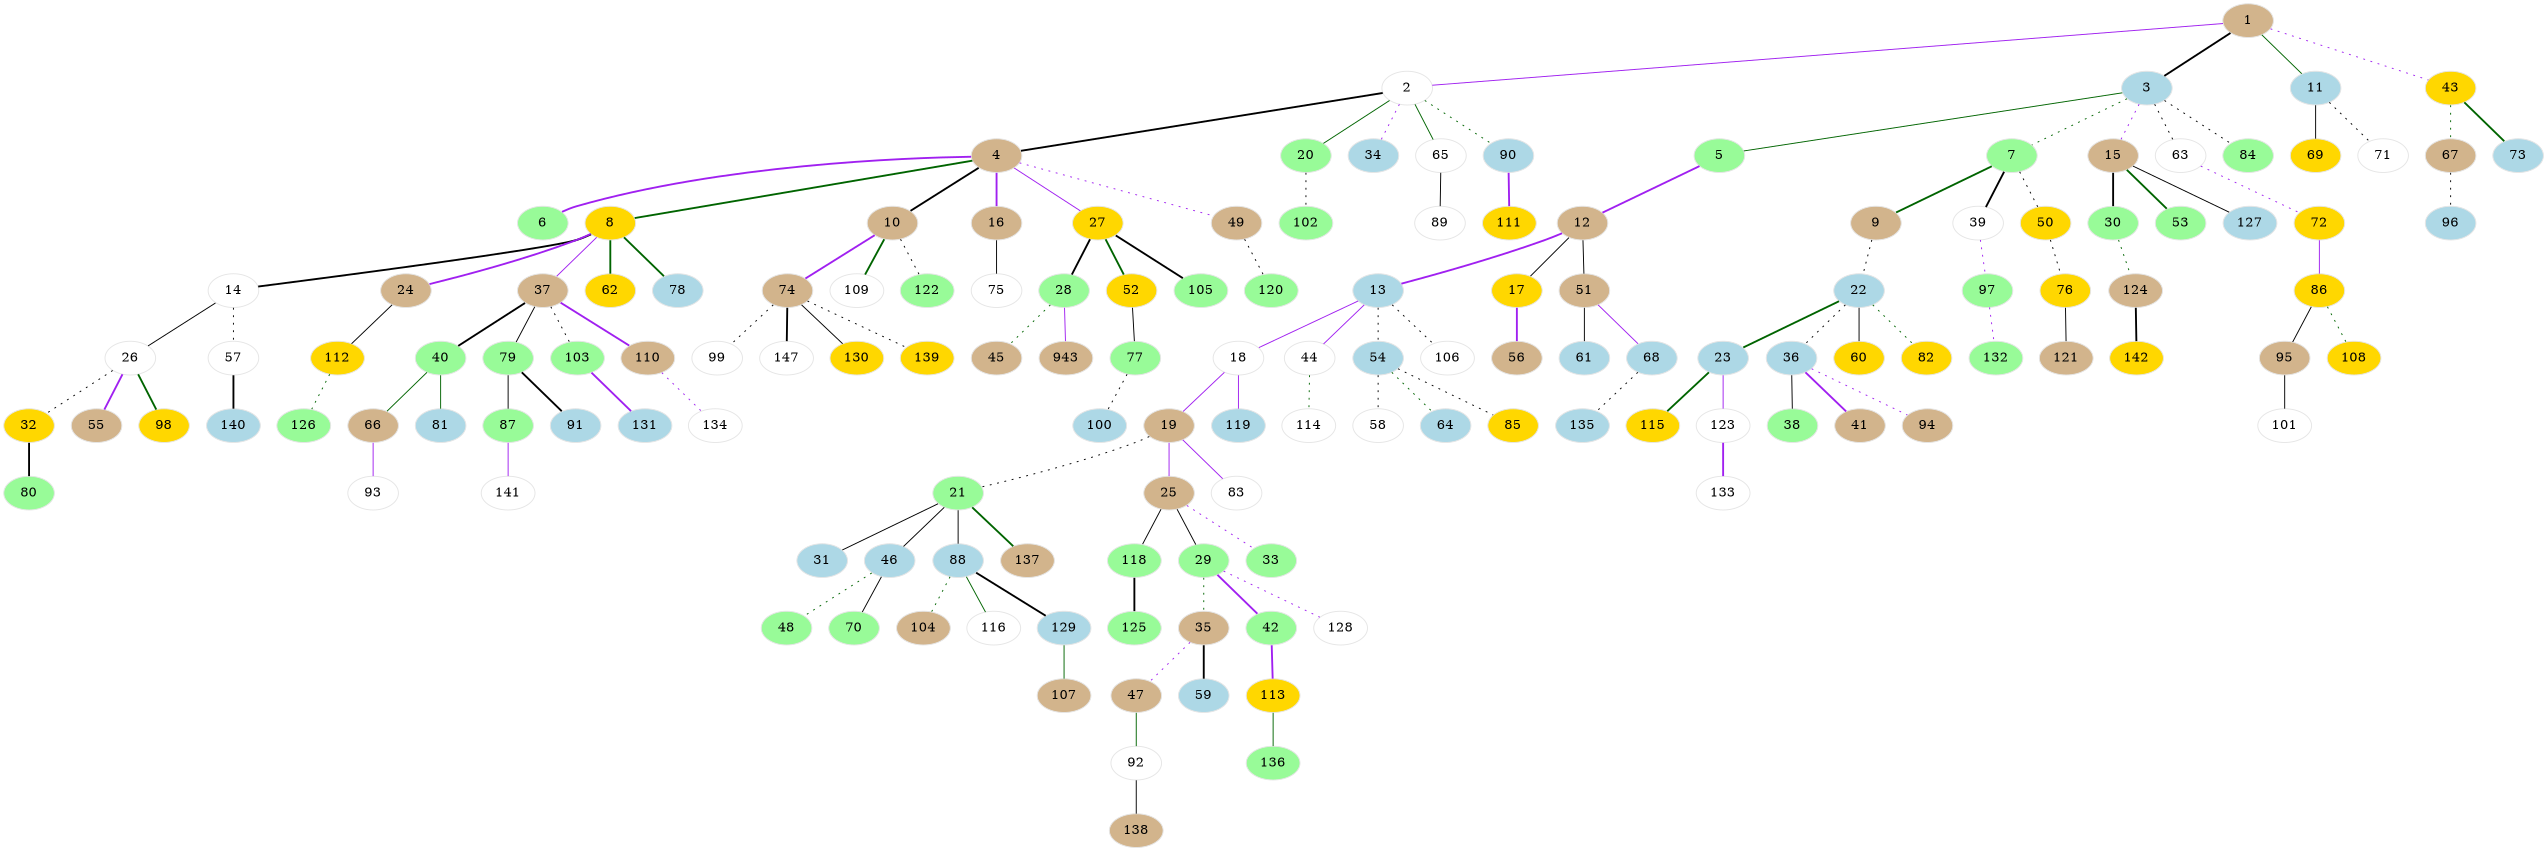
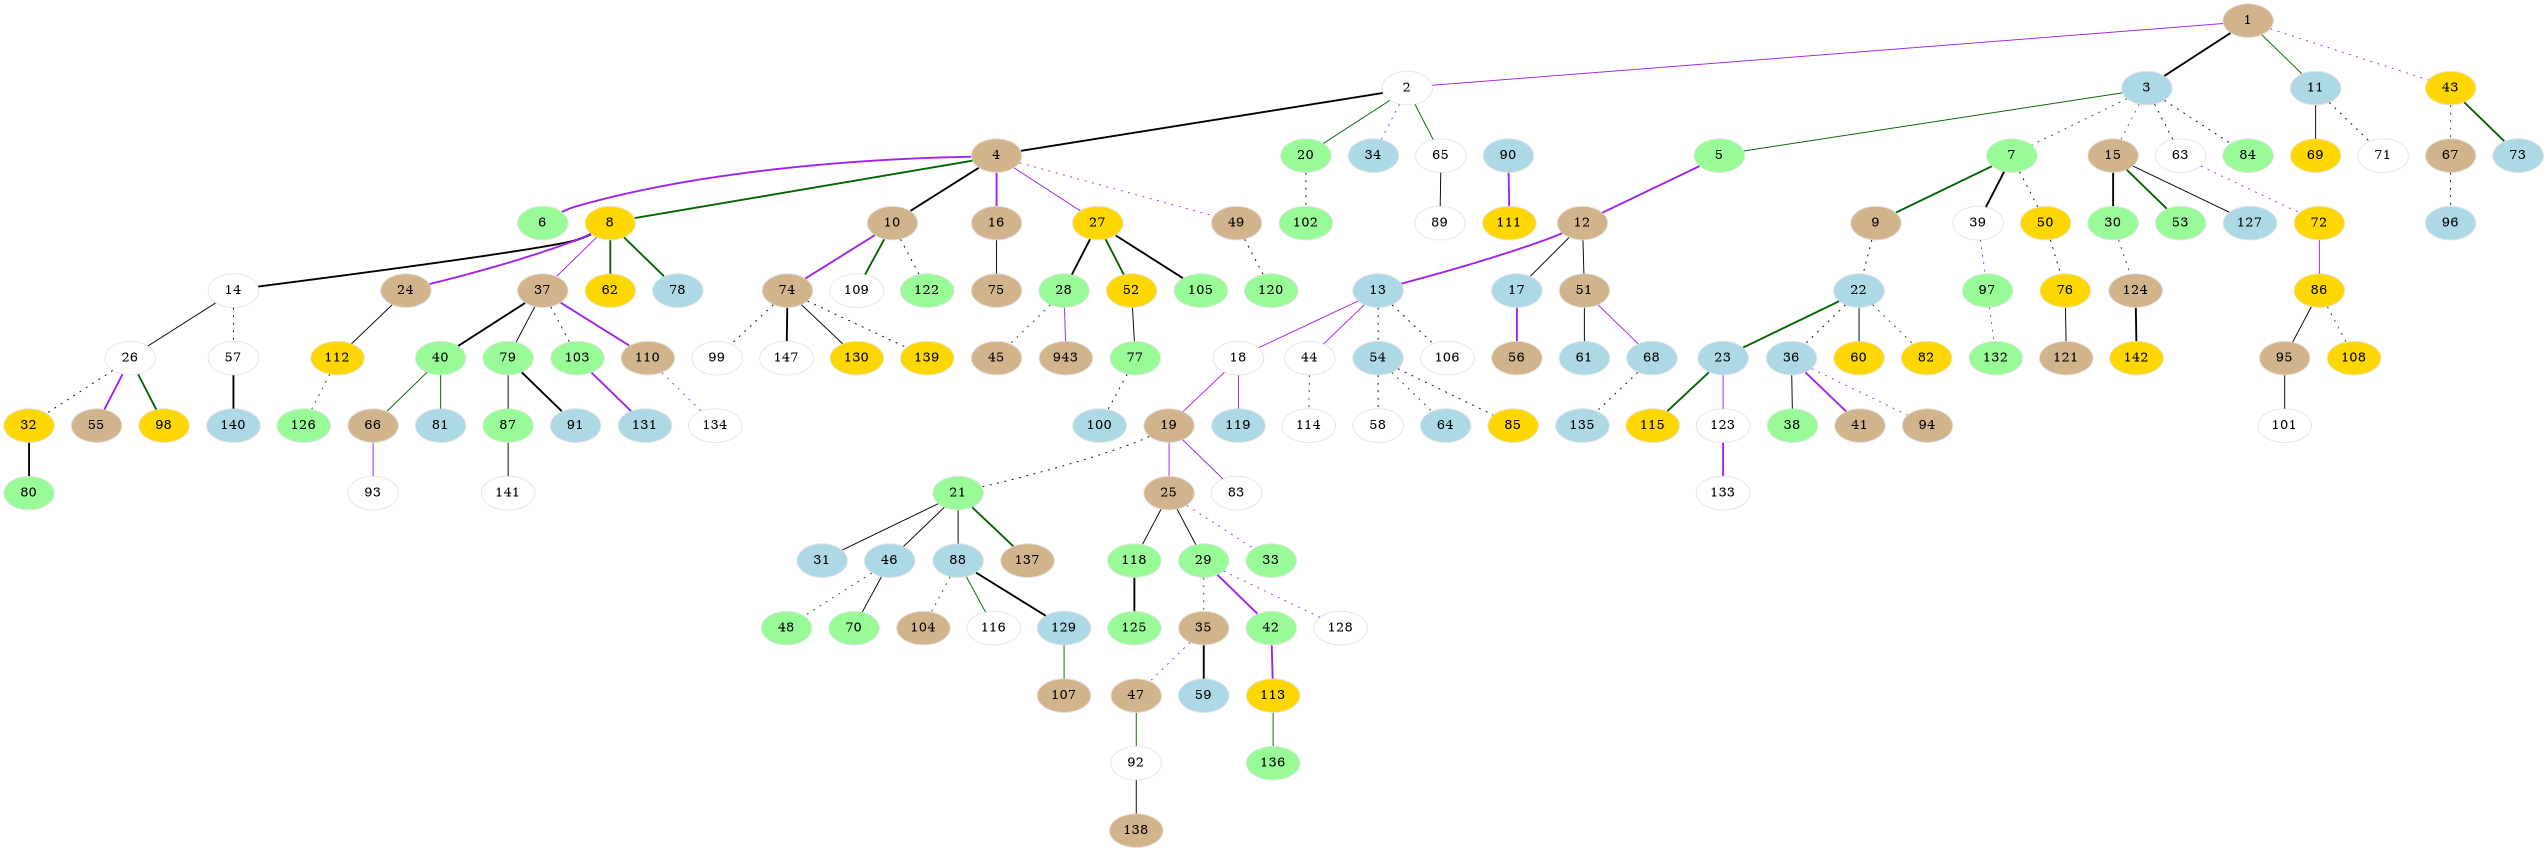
edge "2" -- "90": removed
node "75": fillcolor white -> tan
node "17": fillcolor gold -> lightblue
edge "87" -- "141": color purple -> black
